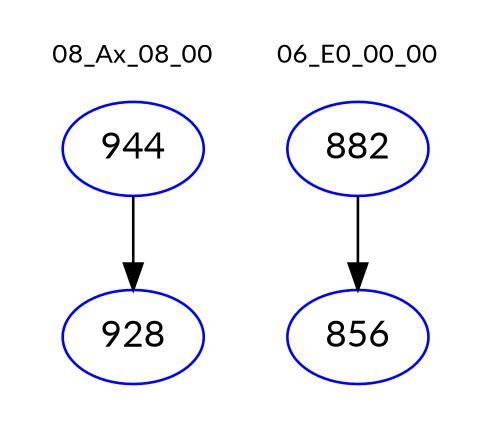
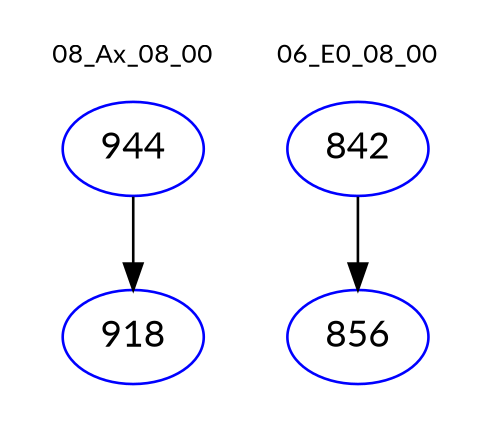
cluster "06_E0_00_00": label "06_E0_00_00" -> "06_E0_08_00"
node "882": label "882" -> "842"
node "928": label "928" -> "918"
